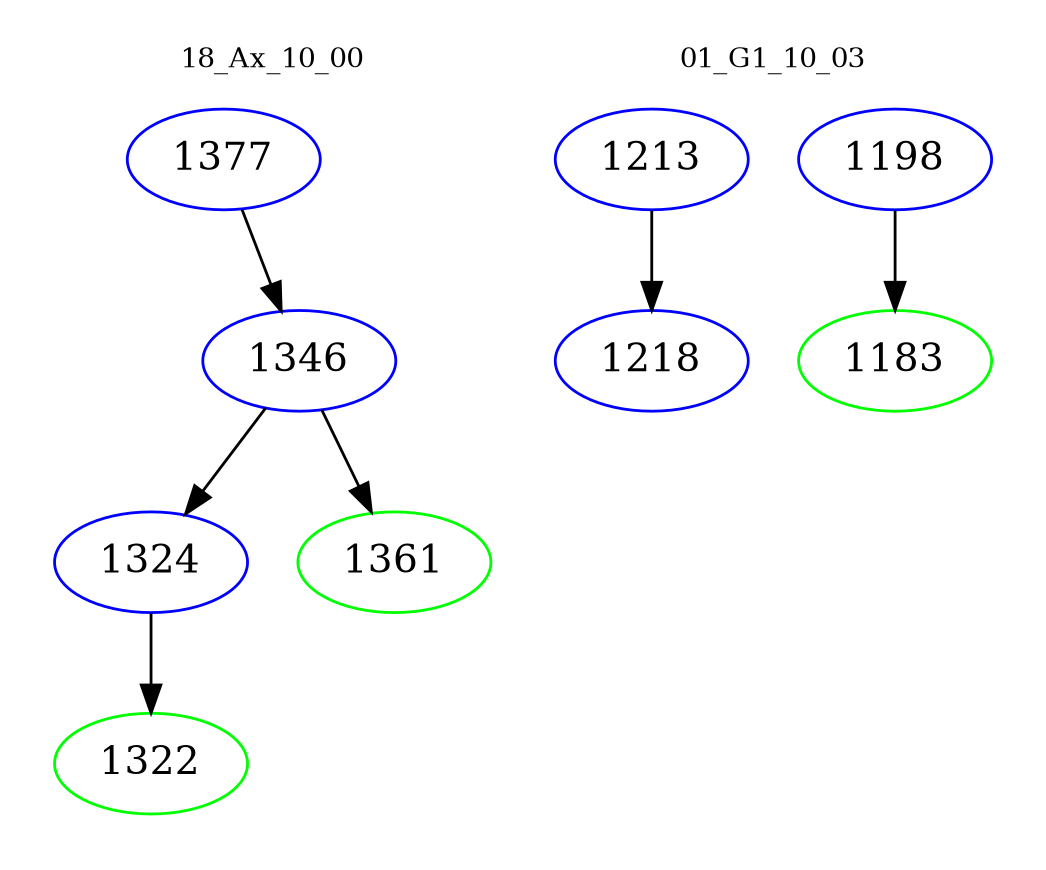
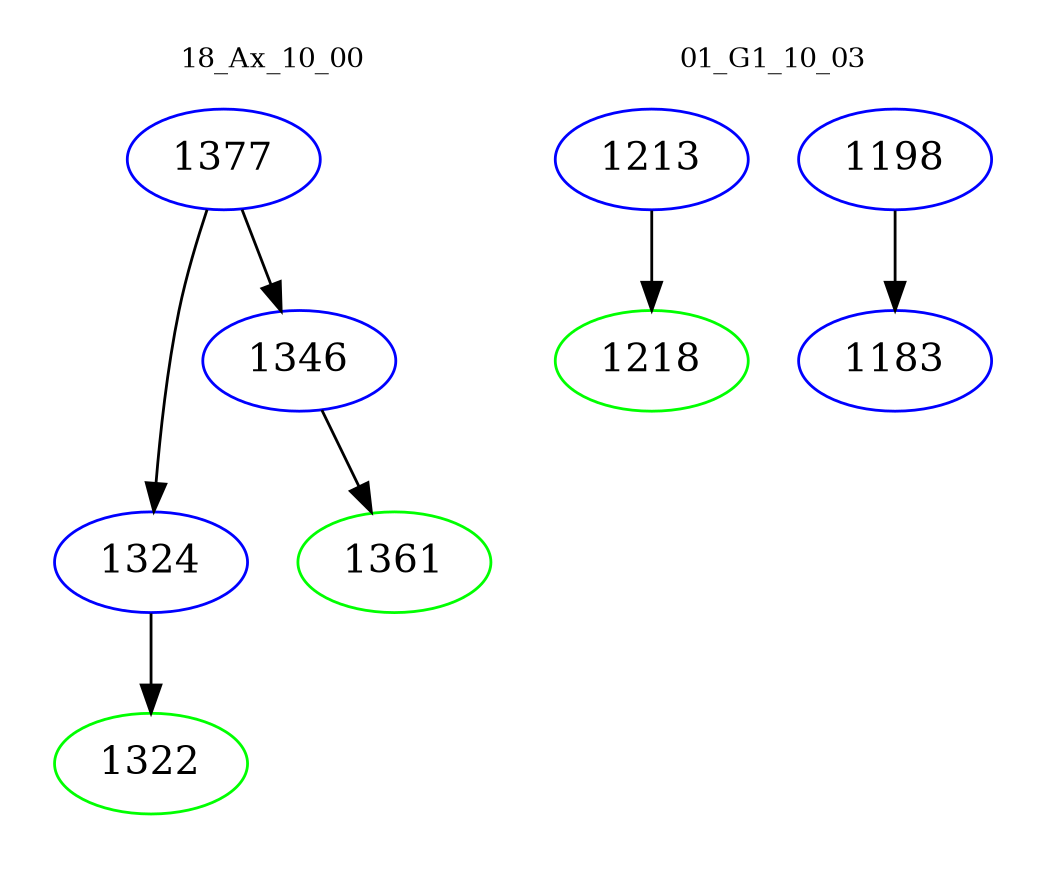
node "1218": color blue -> green
node "1183": color green -> blue
edge "1346" -> "1324": now "1377" -> "1324"
